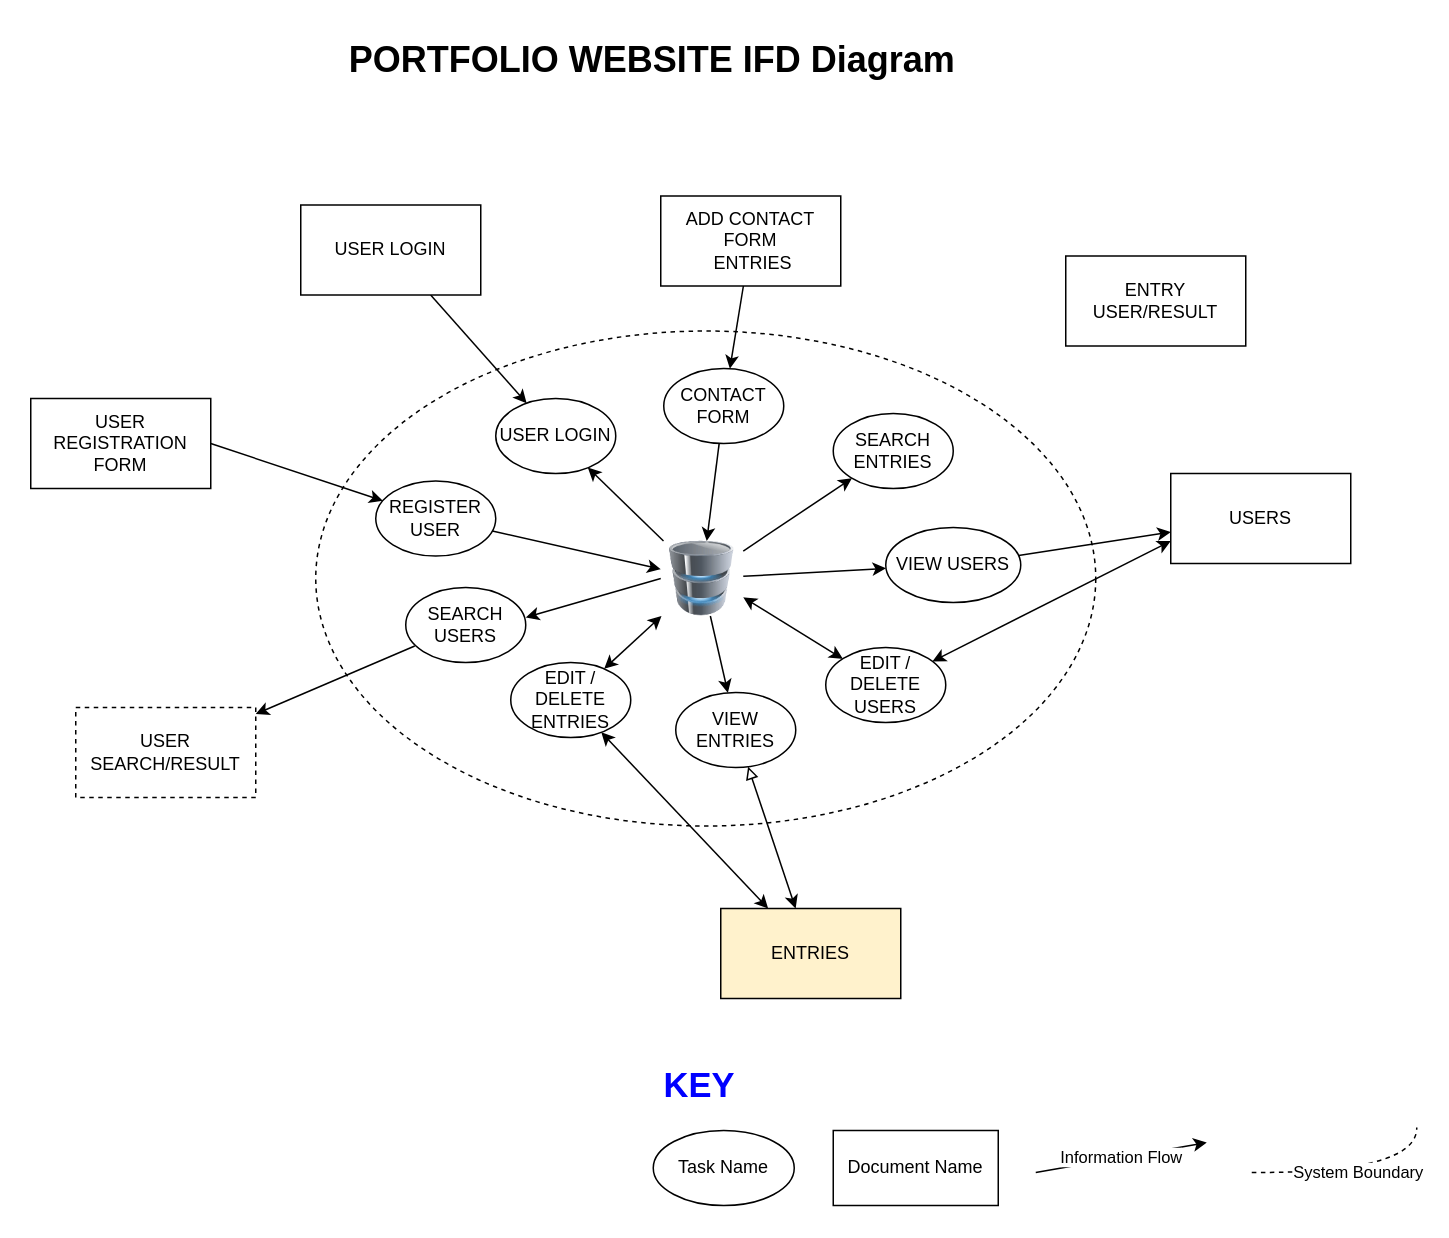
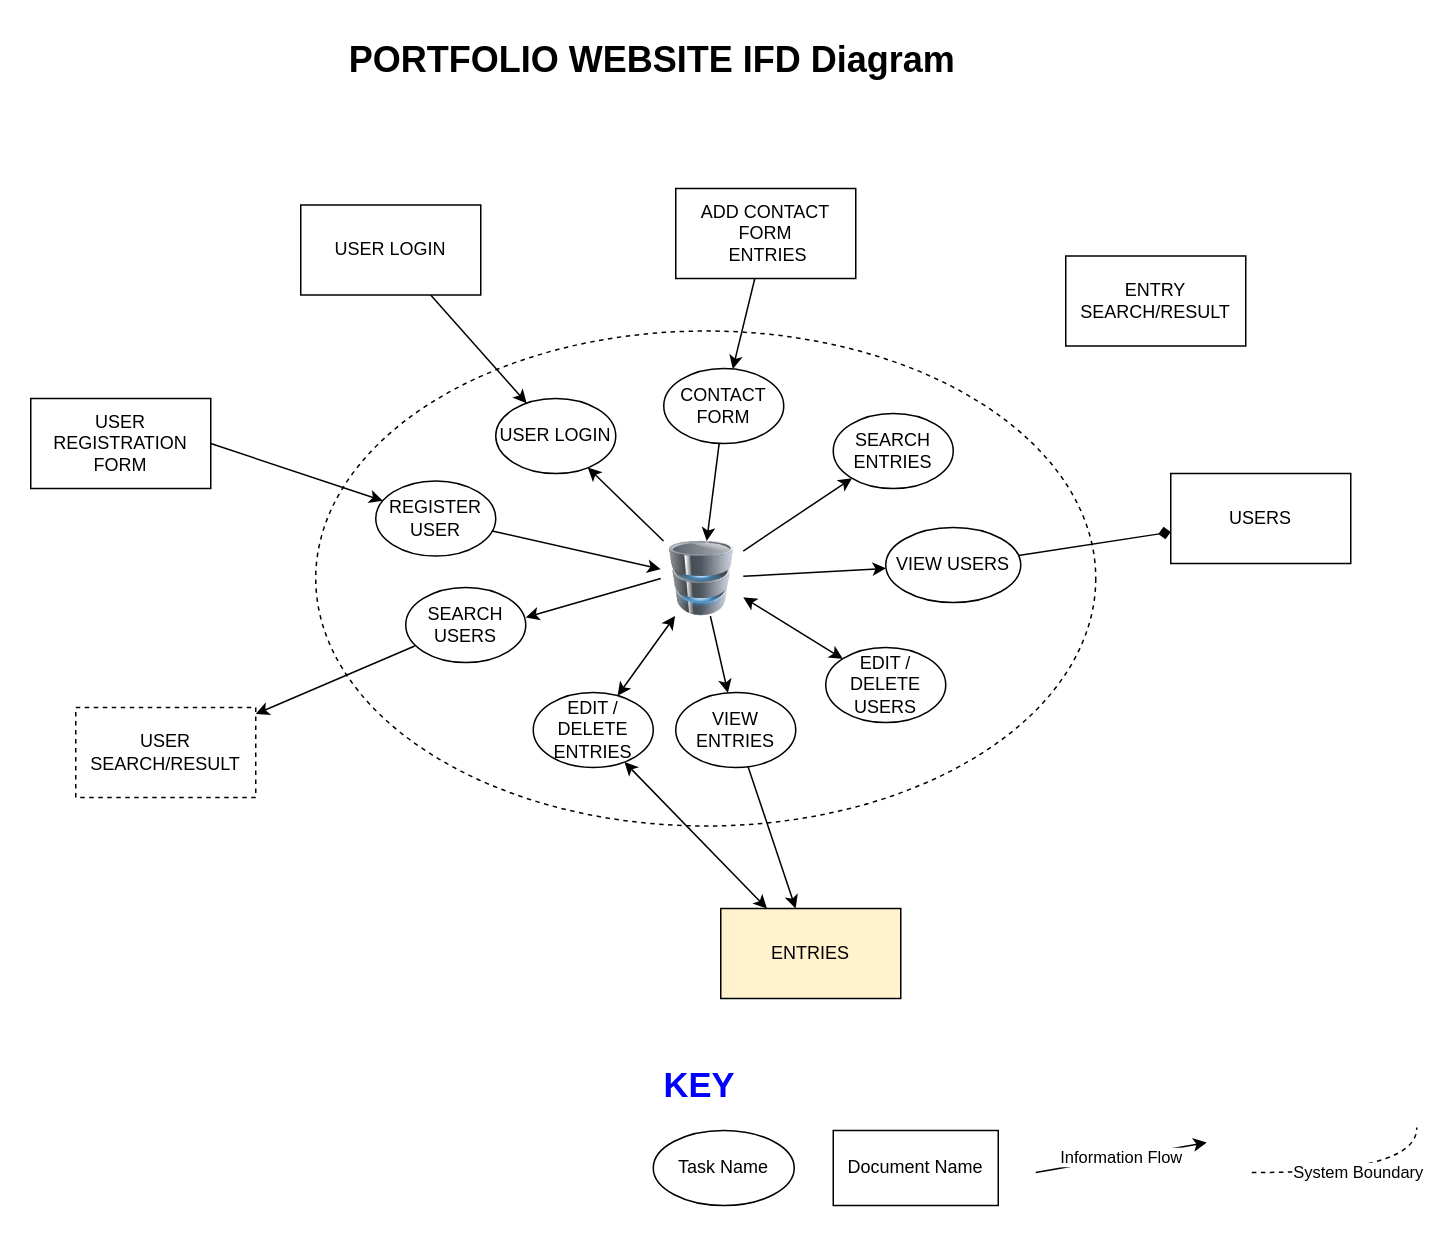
node "ADD CONTACT FORM ENTRIES": moved (751, 241) -> (766, 233)
node "ENTRY USER/RESULT": label "ENTRY USER/RESULT" -> "ENTRY SEARCH/RESULT"
edge "VIEW USERS" -> "USERS": arrowhead classic -> diamond
edge "USERS" -- "EDIT / DELETE USERS": removed
node "EDIT / DELETE ENTRIES": moved (571, 700) -> (593, 730)
edge "VIEW ENTRIES" -- "ENTRIES": arrowhead block -> none
